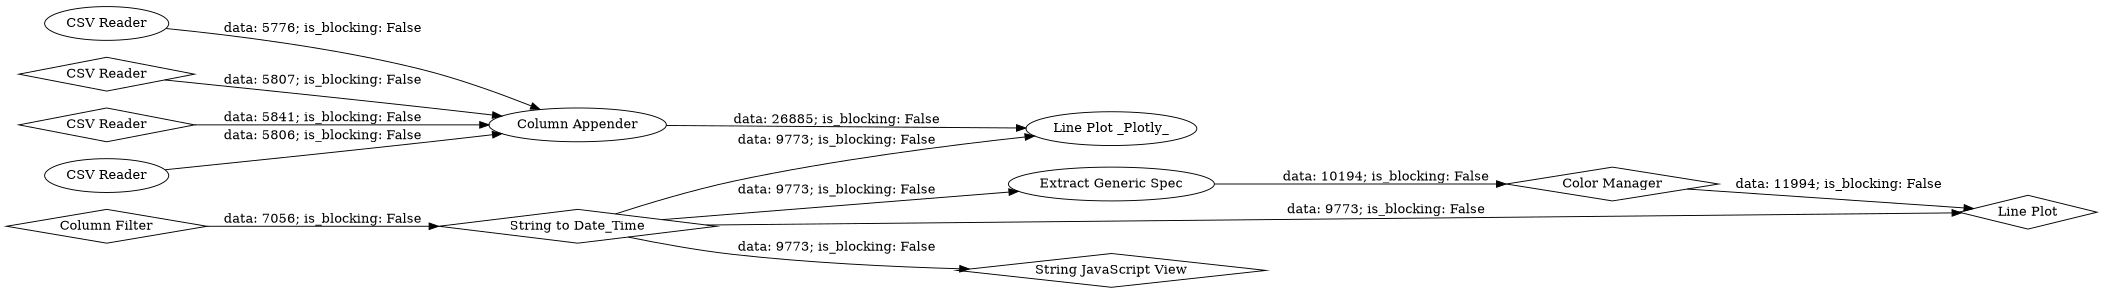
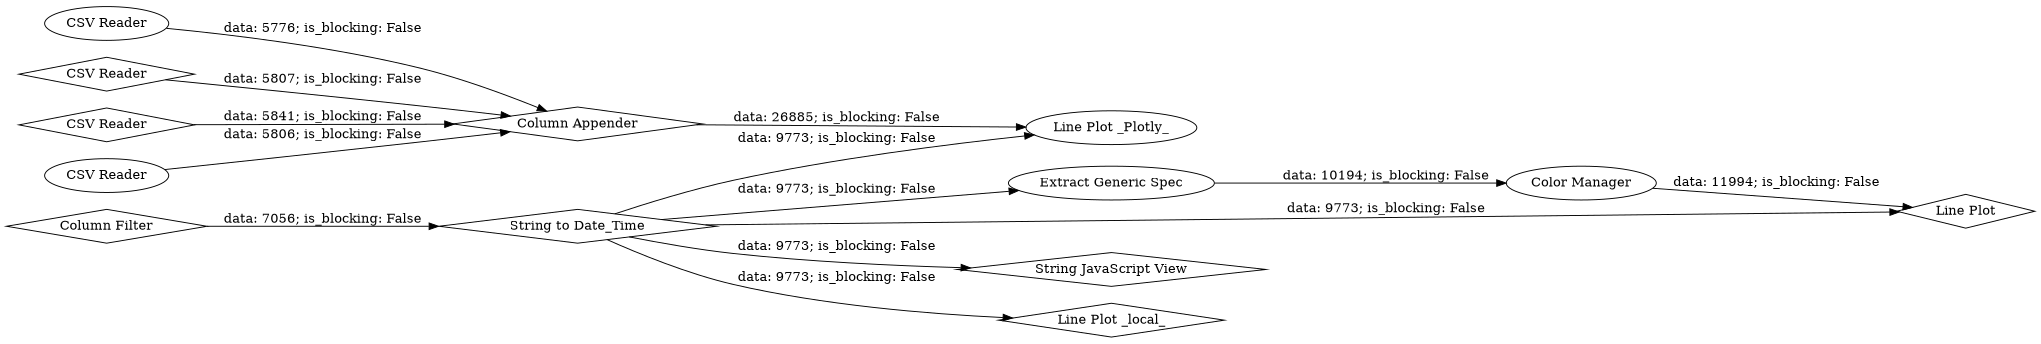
node "Column Appender": shape ellipse -> diamond
node "Color Manager": shape diamond -> ellipse
node "Line Plot _local_": added
